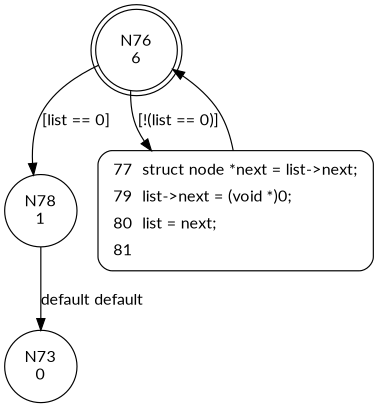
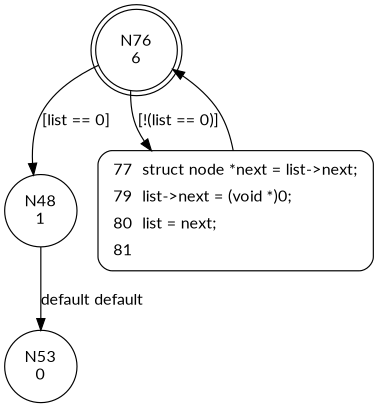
node "N78 1": label "N78 1" -> "N48 1"
node "N73 0": label "N73 0" -> "N53 0"
